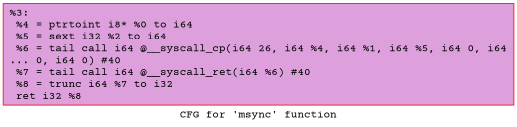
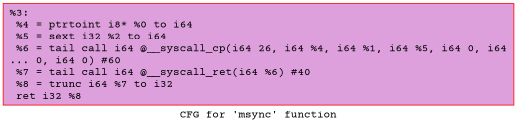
node "%3:": text "... 0, i64 0) #40" -> "... 0, i64 0) #60"
